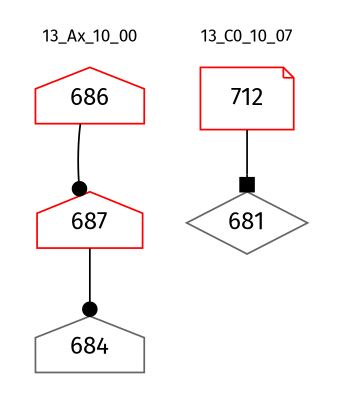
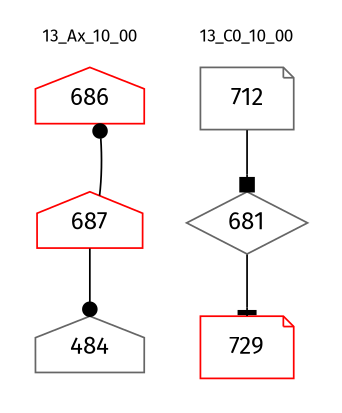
cluster "13_C0_10_07": label "13_C0_10_07" -> "13_C0_10_00"
node "712": color red -> gray40
edge "686" -> "687": reversed
node "684": label "684" -> "484"
node "729": added
